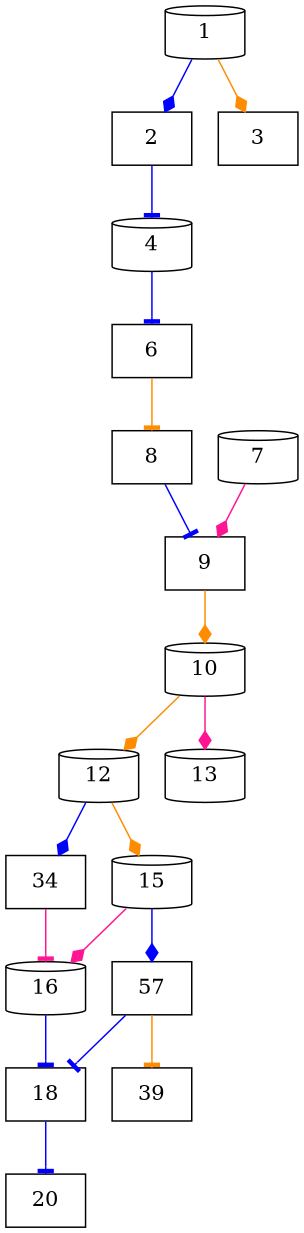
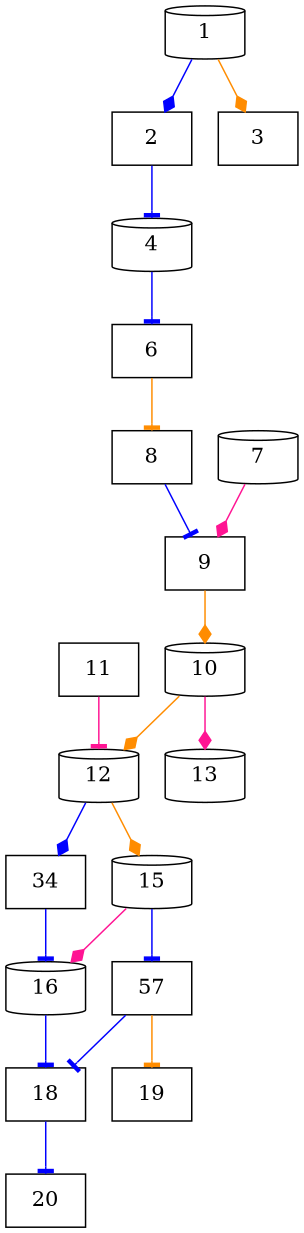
node "11": added
edge "34" -> "16": color deeppink -> blue
edge "15" -> "57": arrowhead diamond -> tee
node "39": label "39" -> "19"
